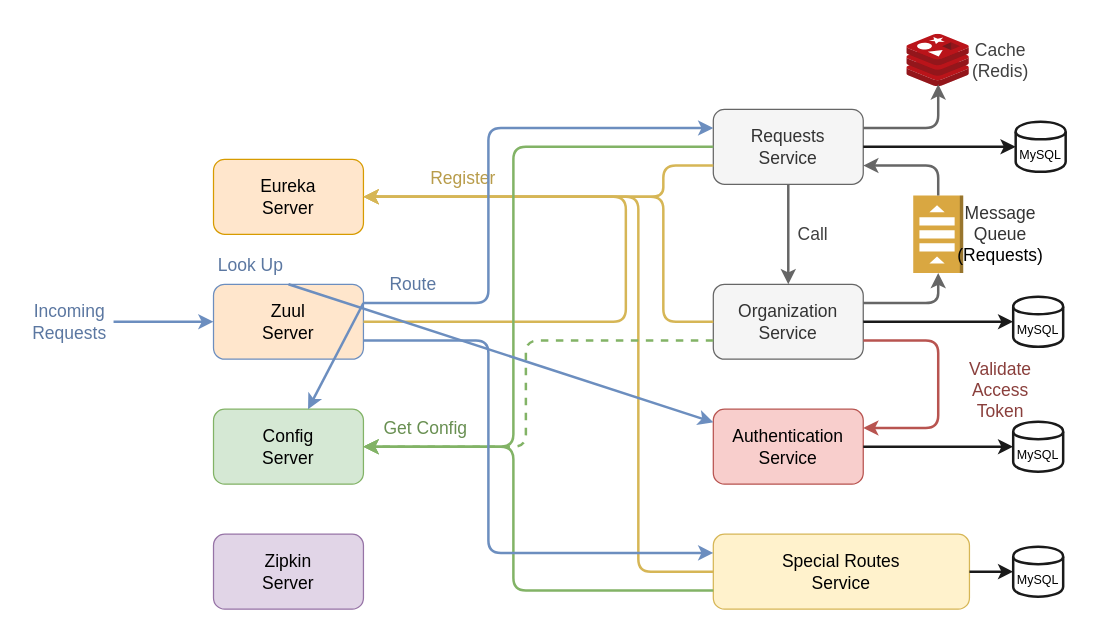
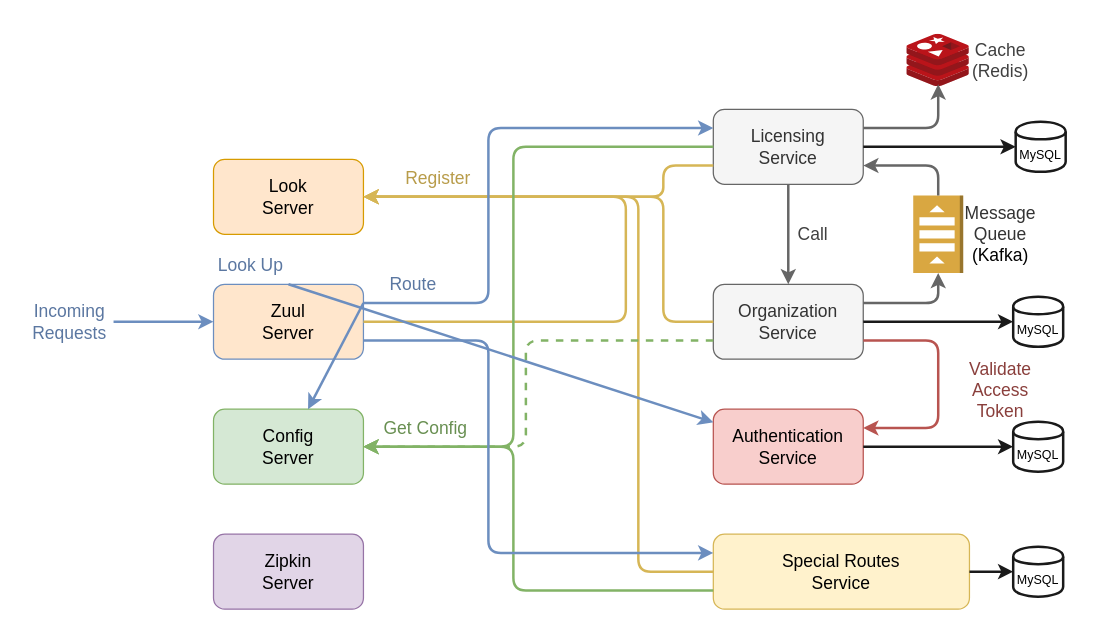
node "Requests Service": label "Requests Service" -> "Licensing Service"
node "Register": moved (463, 178) -> (438, 178)
node "Eureka Server": label "Eureka Server" -> "Look Server"
node "Message Queue (Requests)": label "Message Queue (Requests)" -> "Message Queue (Kafka)"
